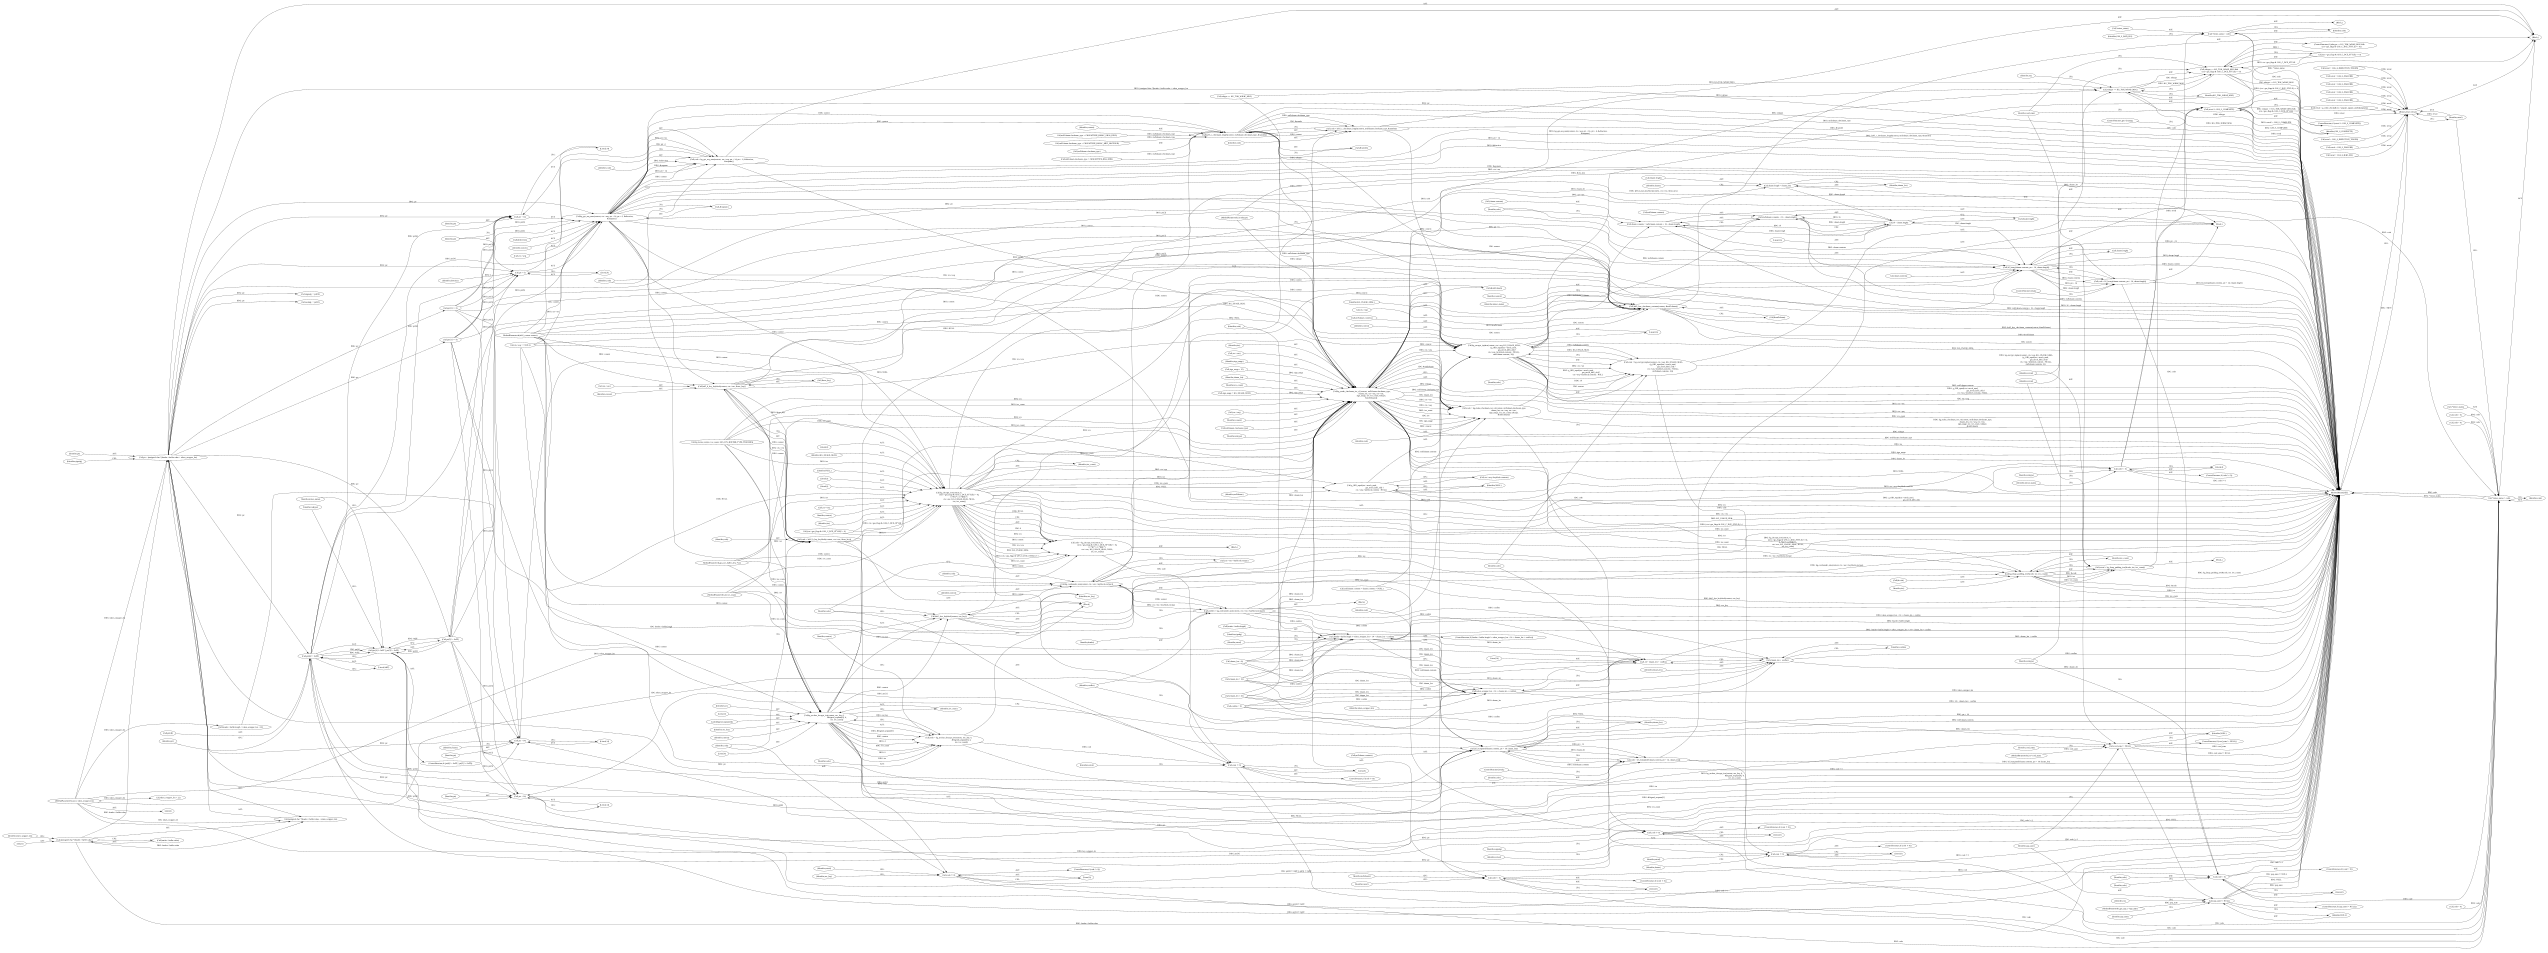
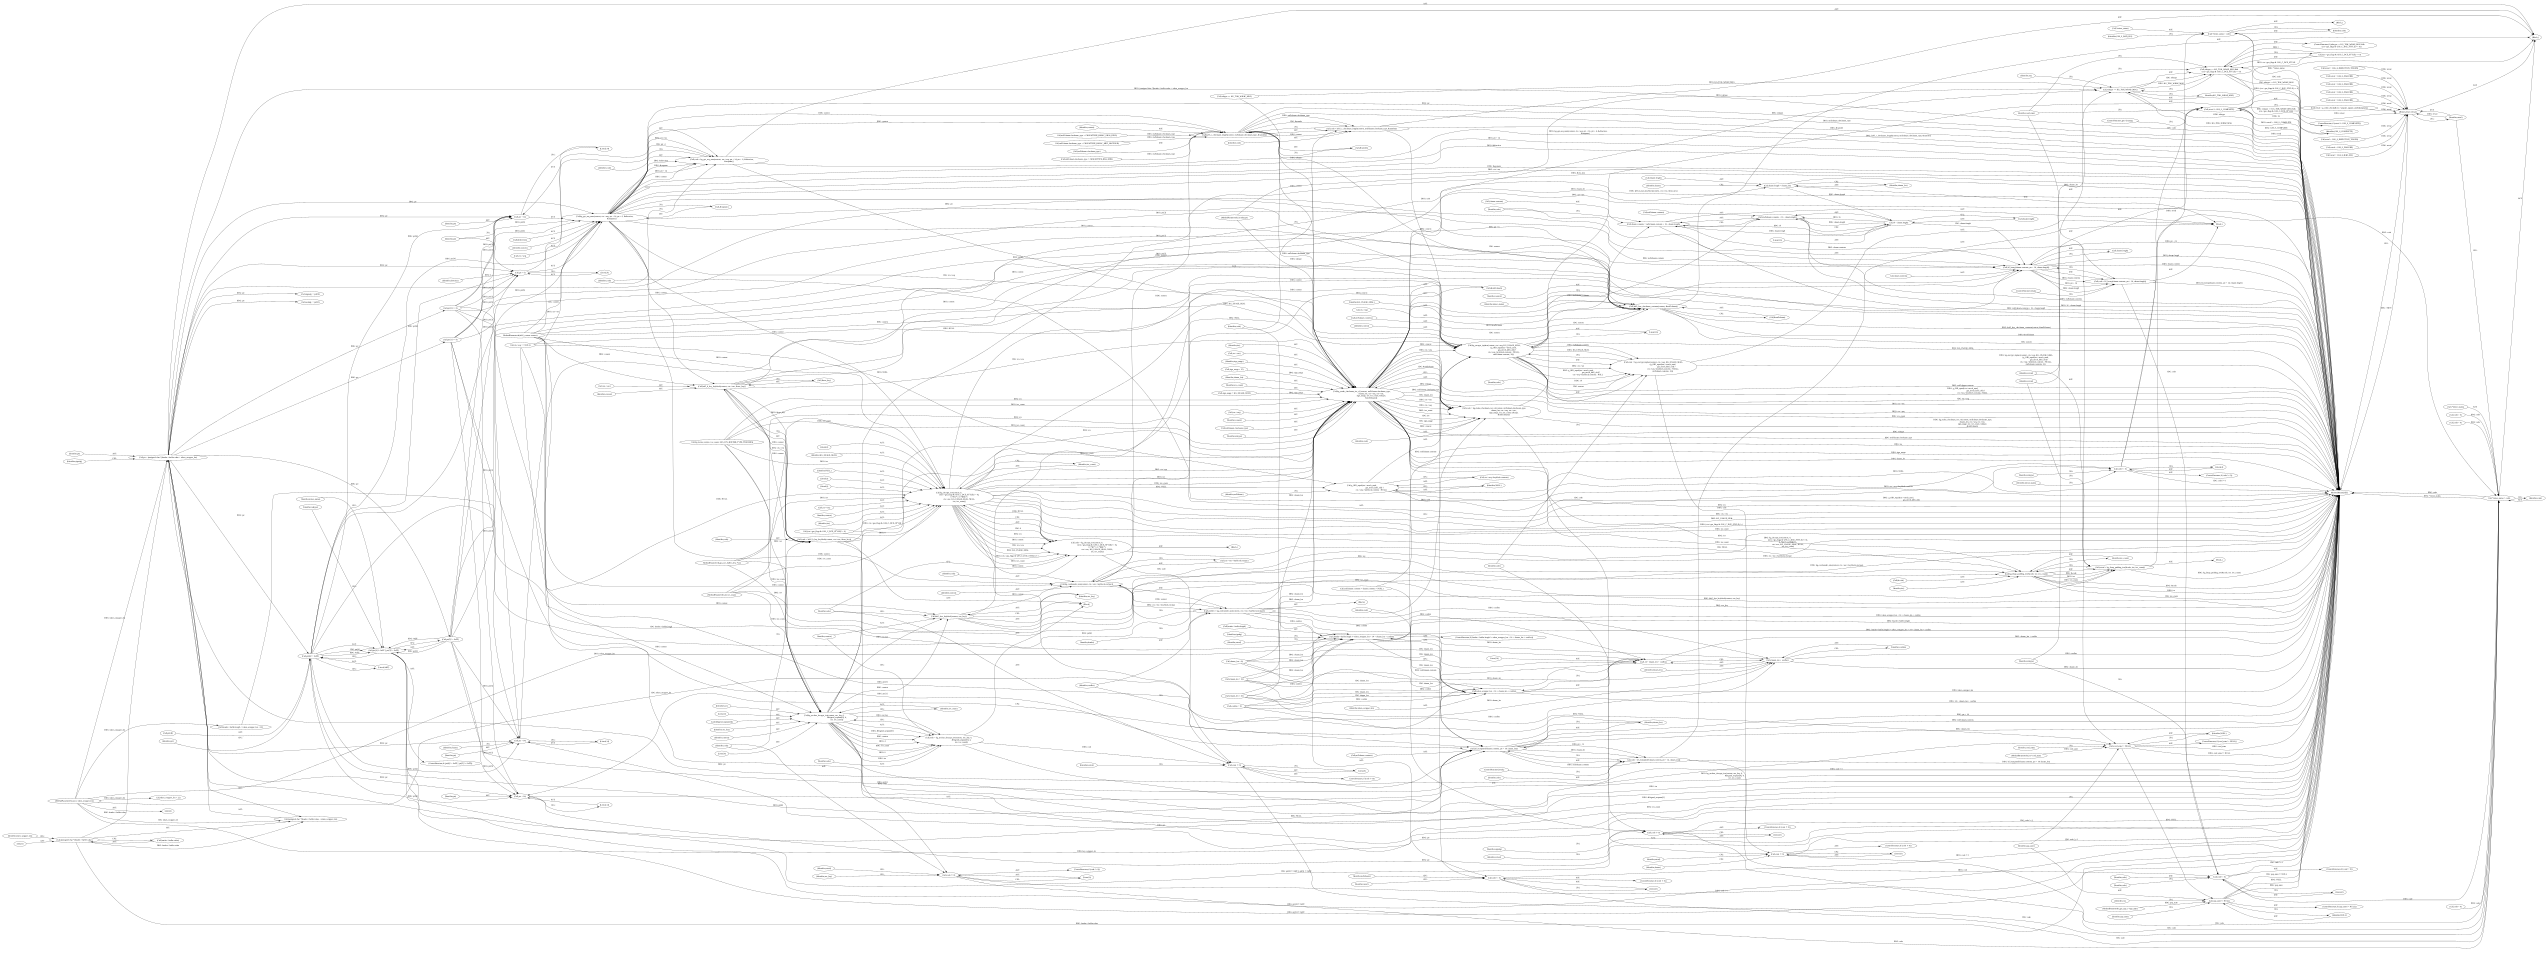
edge "(Identifier,GSS_S_COMPLETE)" -> "(Call,retval != GSS_S_COMPLETE)": label "AST: " -> "DDG: 16"
edge "(Call,ptr[3] << 8)" -> "(Call,k5_bcmp(md5cksum.contents, ptr + 14, cksum_len))": added, label "DDG: ptr[3]"
edge "(Call,ptr[4] != 0xFF)" -> "(MethodReturn,RET)": now "(Call,ptr[4] != 0xFF)" -> "(Call,retval = kg_fixup_padding_iov(&code, iov, iov_count))"
